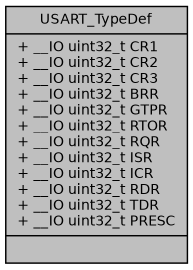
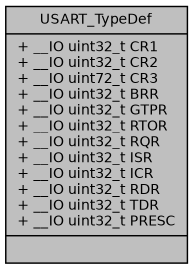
node "USART_TypeDef": text "+ __IO uint32_t CR3" -> "+ __IO uint72_t CR3"
